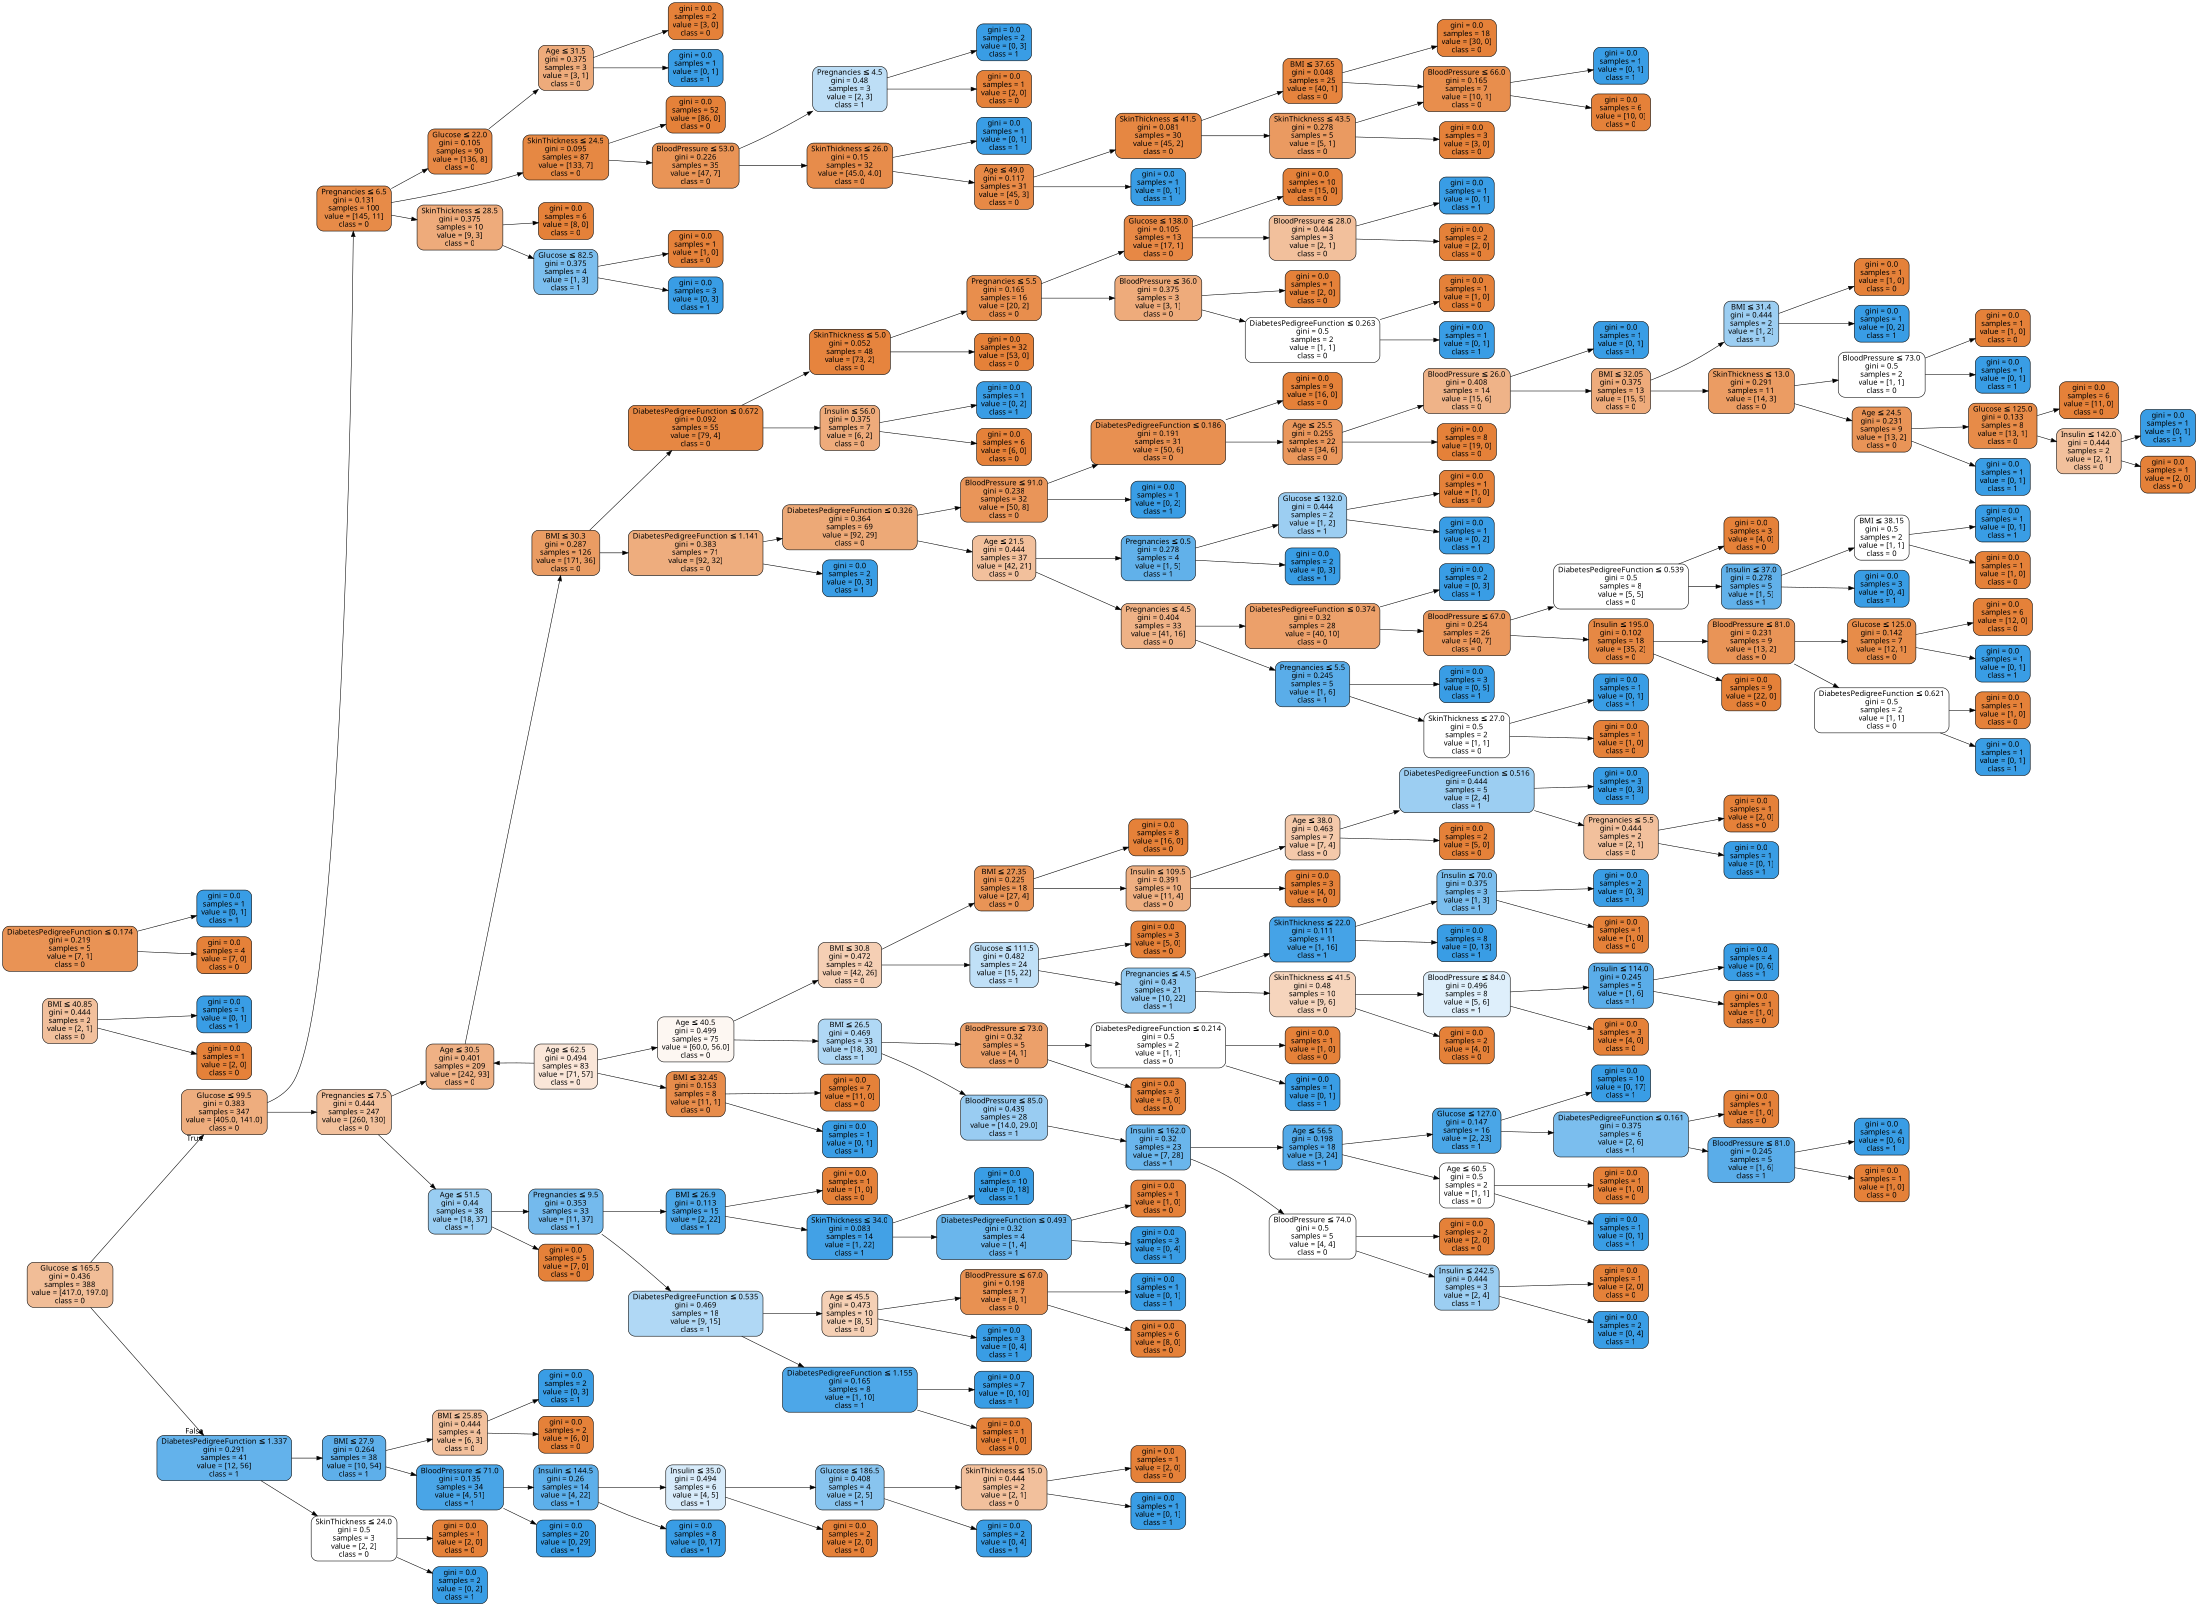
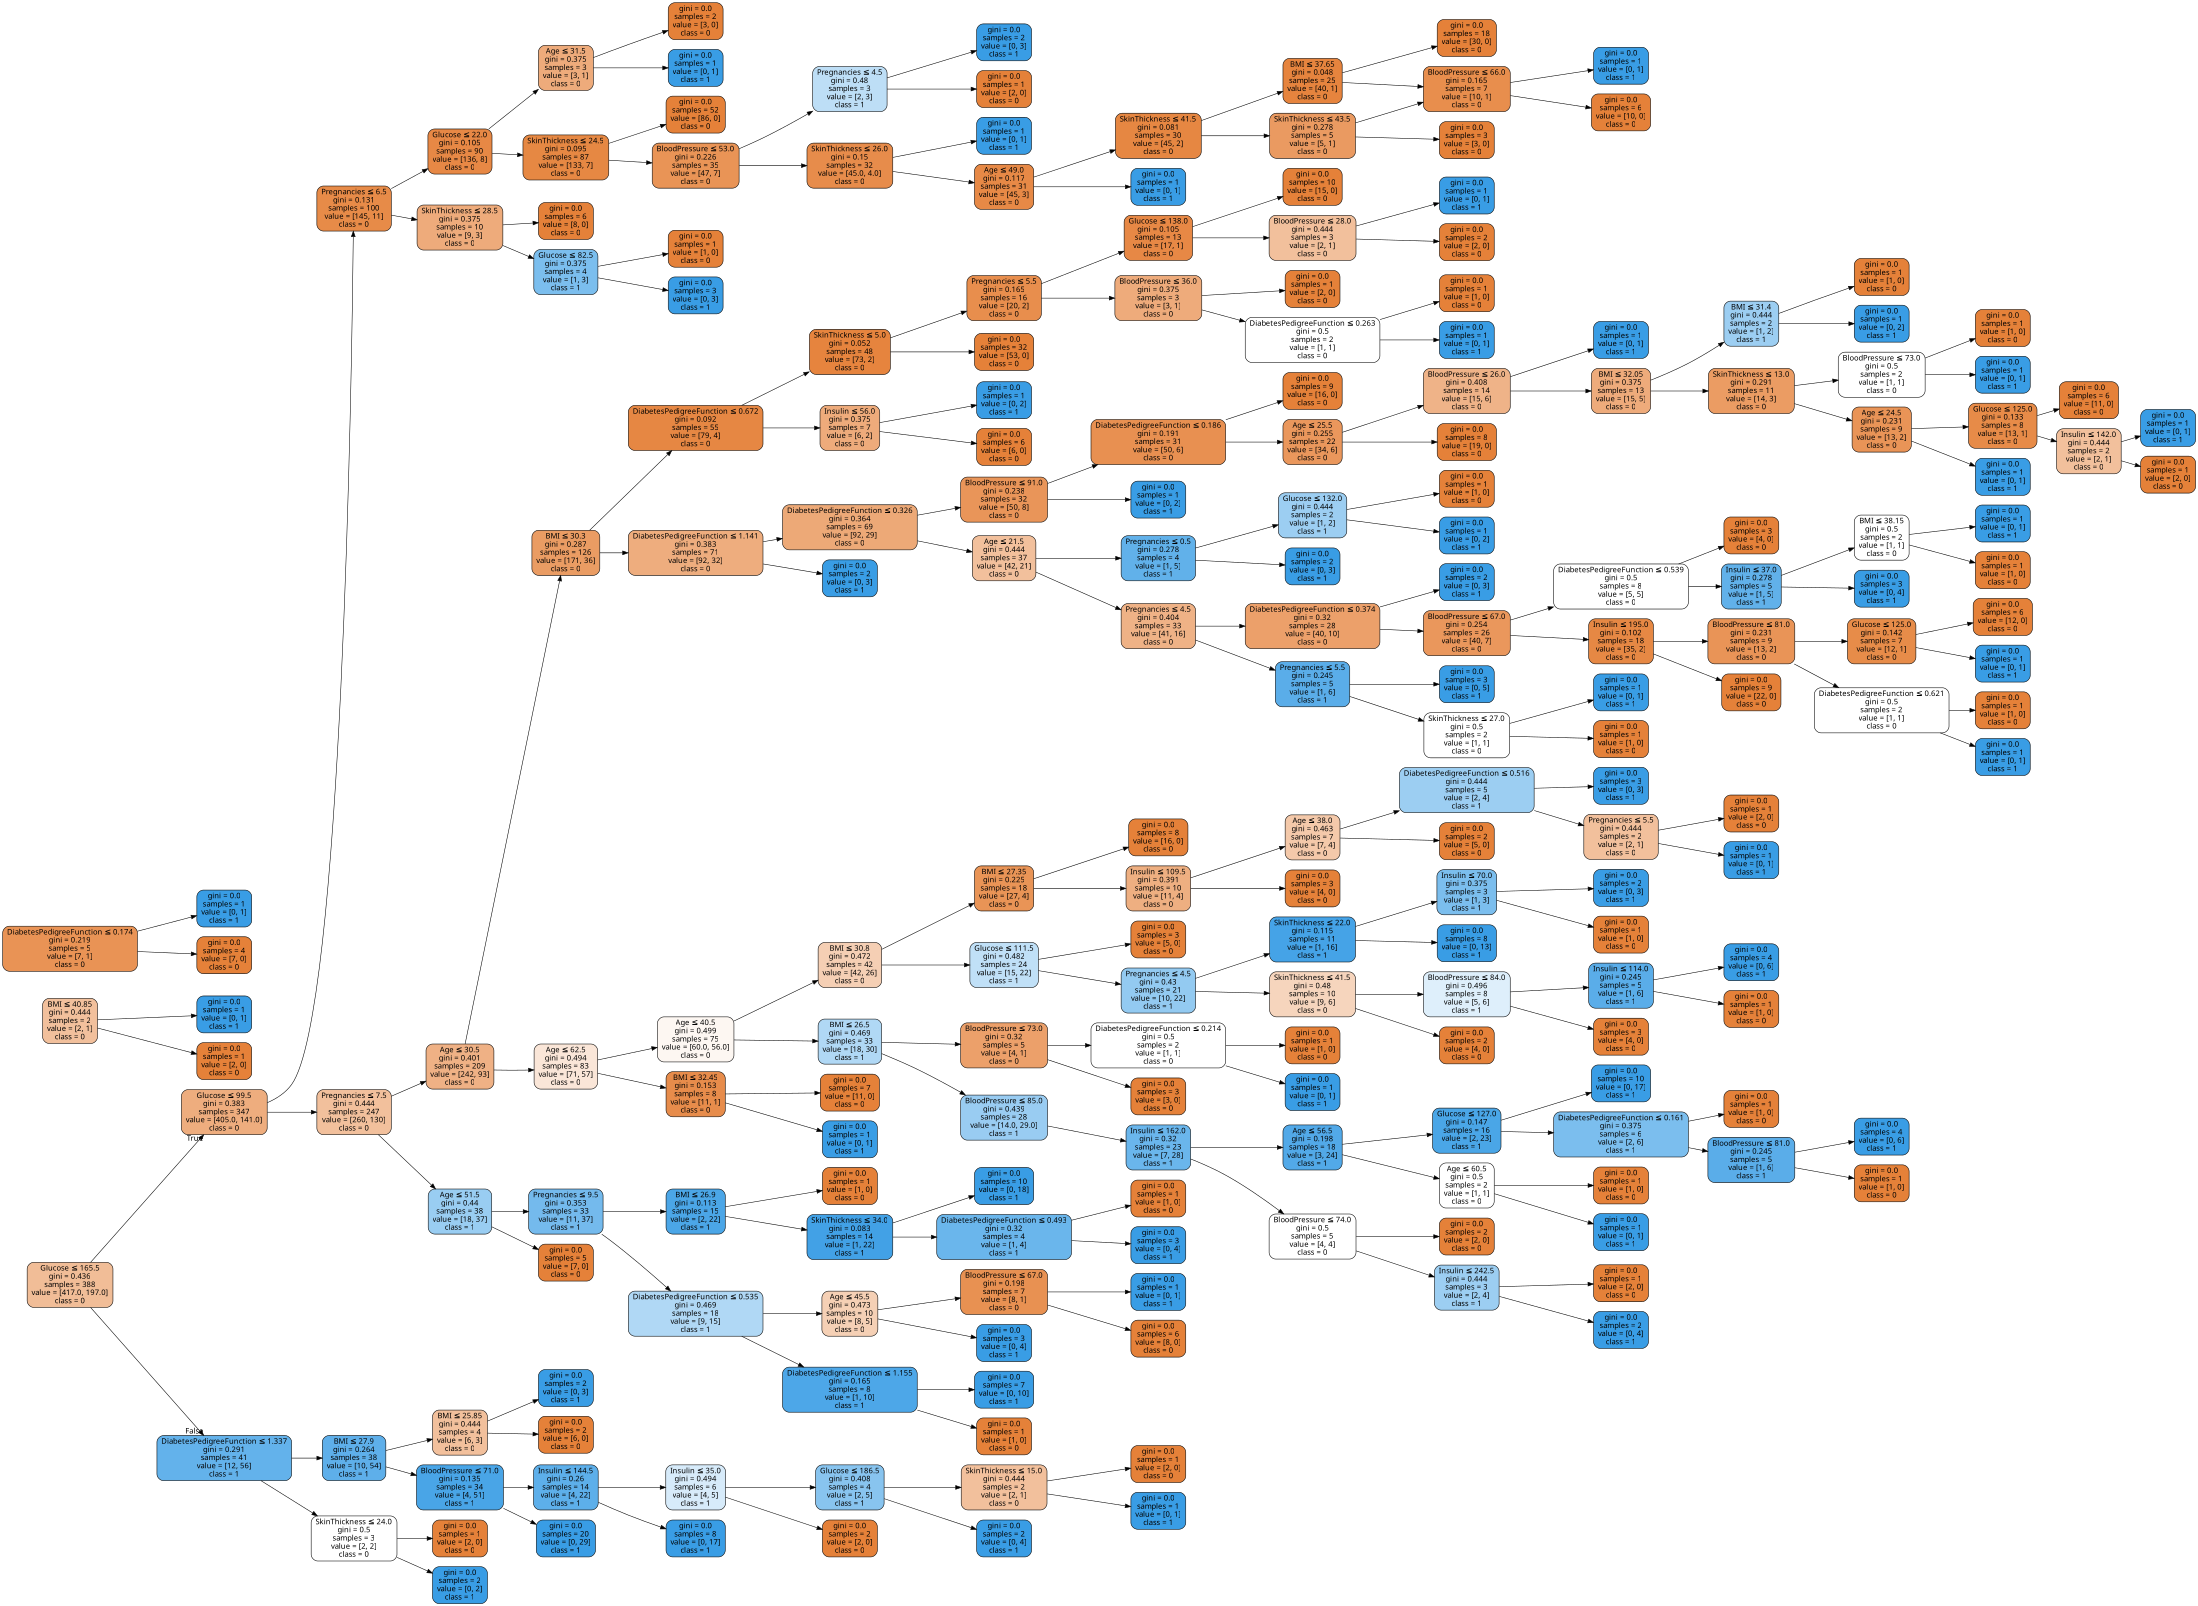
edge "Pregnancies ≤ 6.5" -> "SkinThickness ≤ 24.5": now "Glucose ≤ 22.0" -> "SkinThickness ≤ 24.5"
node "SkinThickness ≤ 22.0": text "gini = 0.111" -> "gini = 0.115"
edge "Age ≤ 62.5" -> "Age ≤ 30.5": reversed
